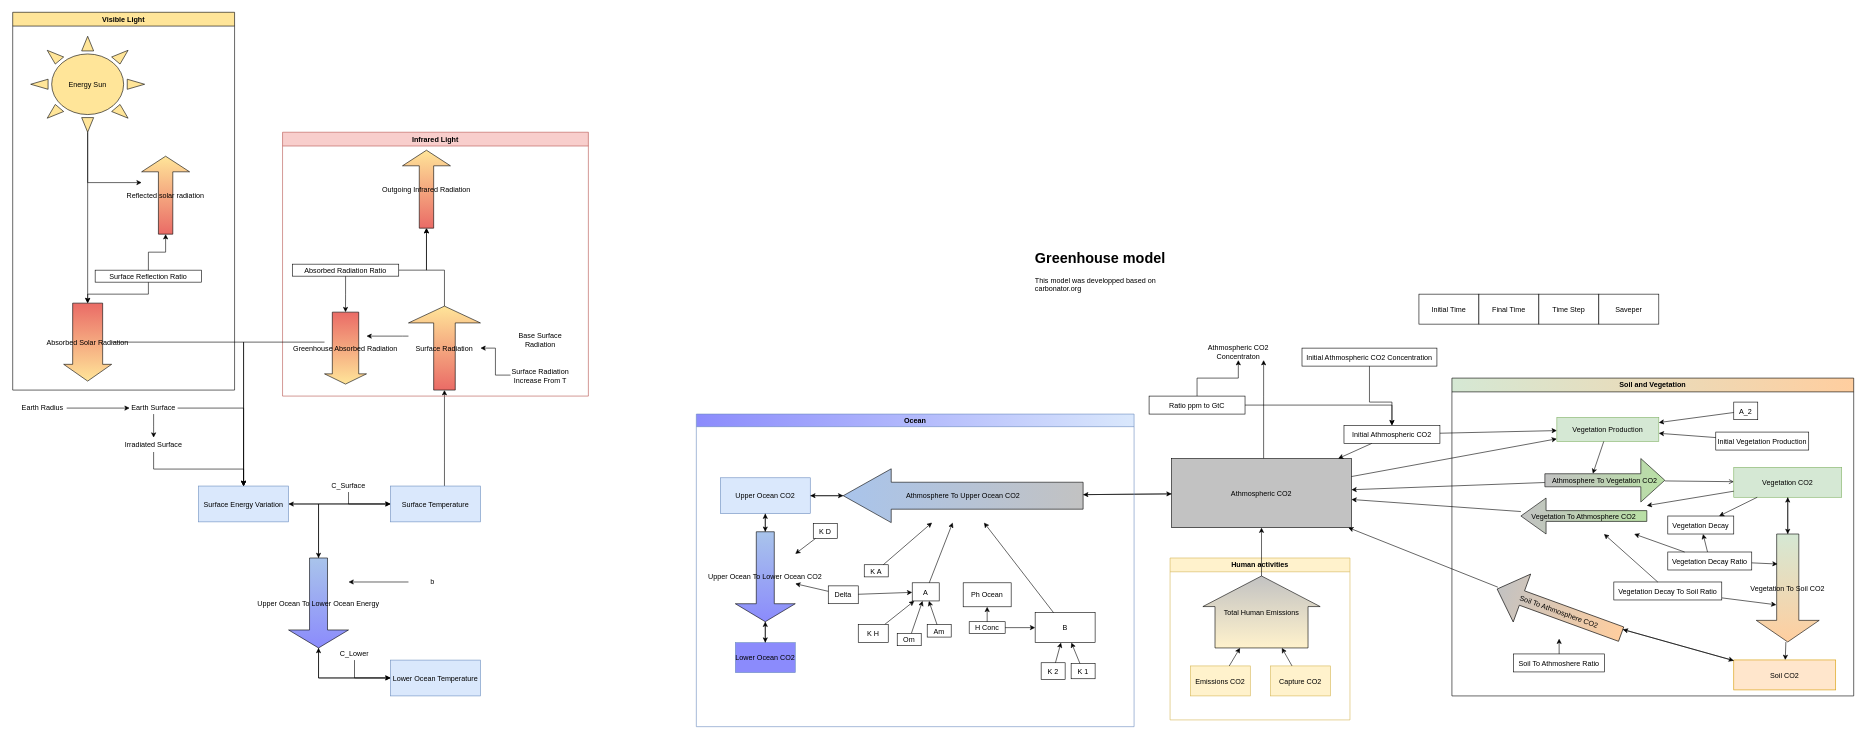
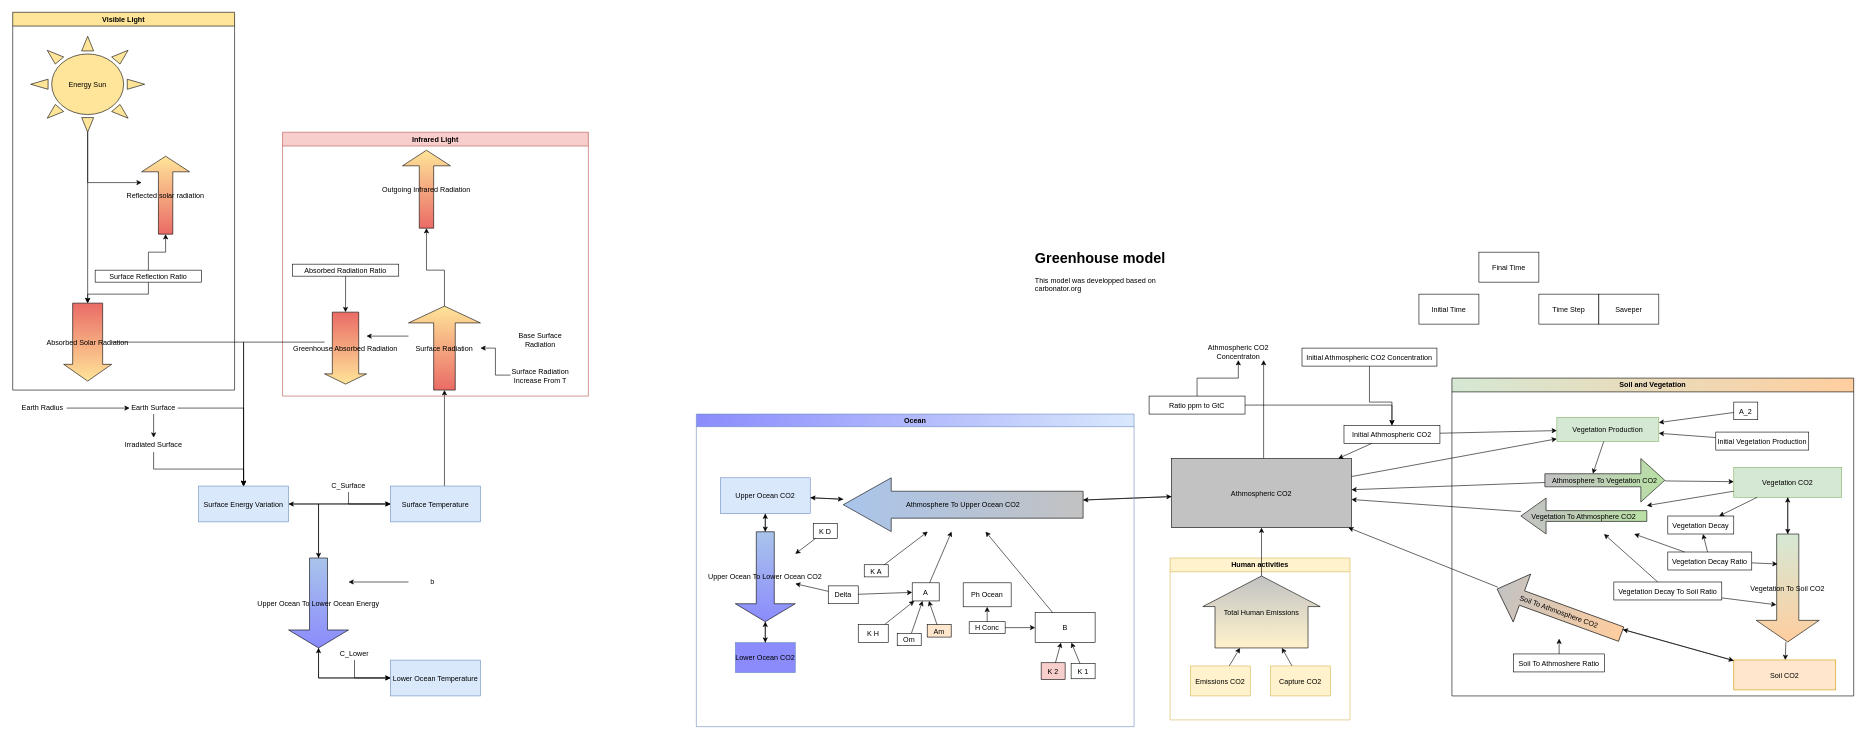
edge "Absorbed Radiation Ratio" -> "Outgoing Infrared Radiation": removed
node "Final Time": moved (1509, 309) -> (1509, 267)
edge "Athmosphere To Vegetation CO2" -> "Vegetation CO2": arrowhead open -> classic
node "Athmosphere To Upper Ocean CO2": moved (963, 496) -> (963, 505)
node "Am": fillcolor #ffffff -> #ffe6cc
node "K 2": fillcolor #ffffff -> #f8cecc
